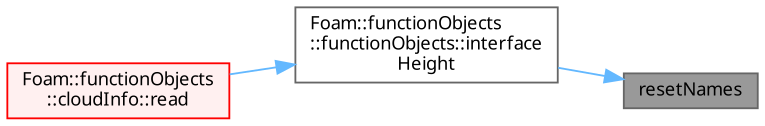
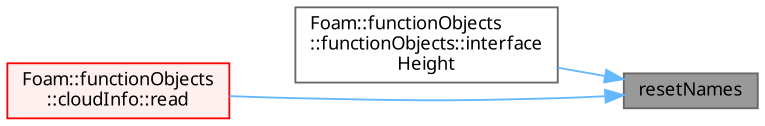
edge "Foam::functionObjects ::cloudInfo::read" -> "Foam::functionObjects ::functionObjects::interface Height": now "Foam::functionObjects ::cloudInfo::read" -> "resetNames"
